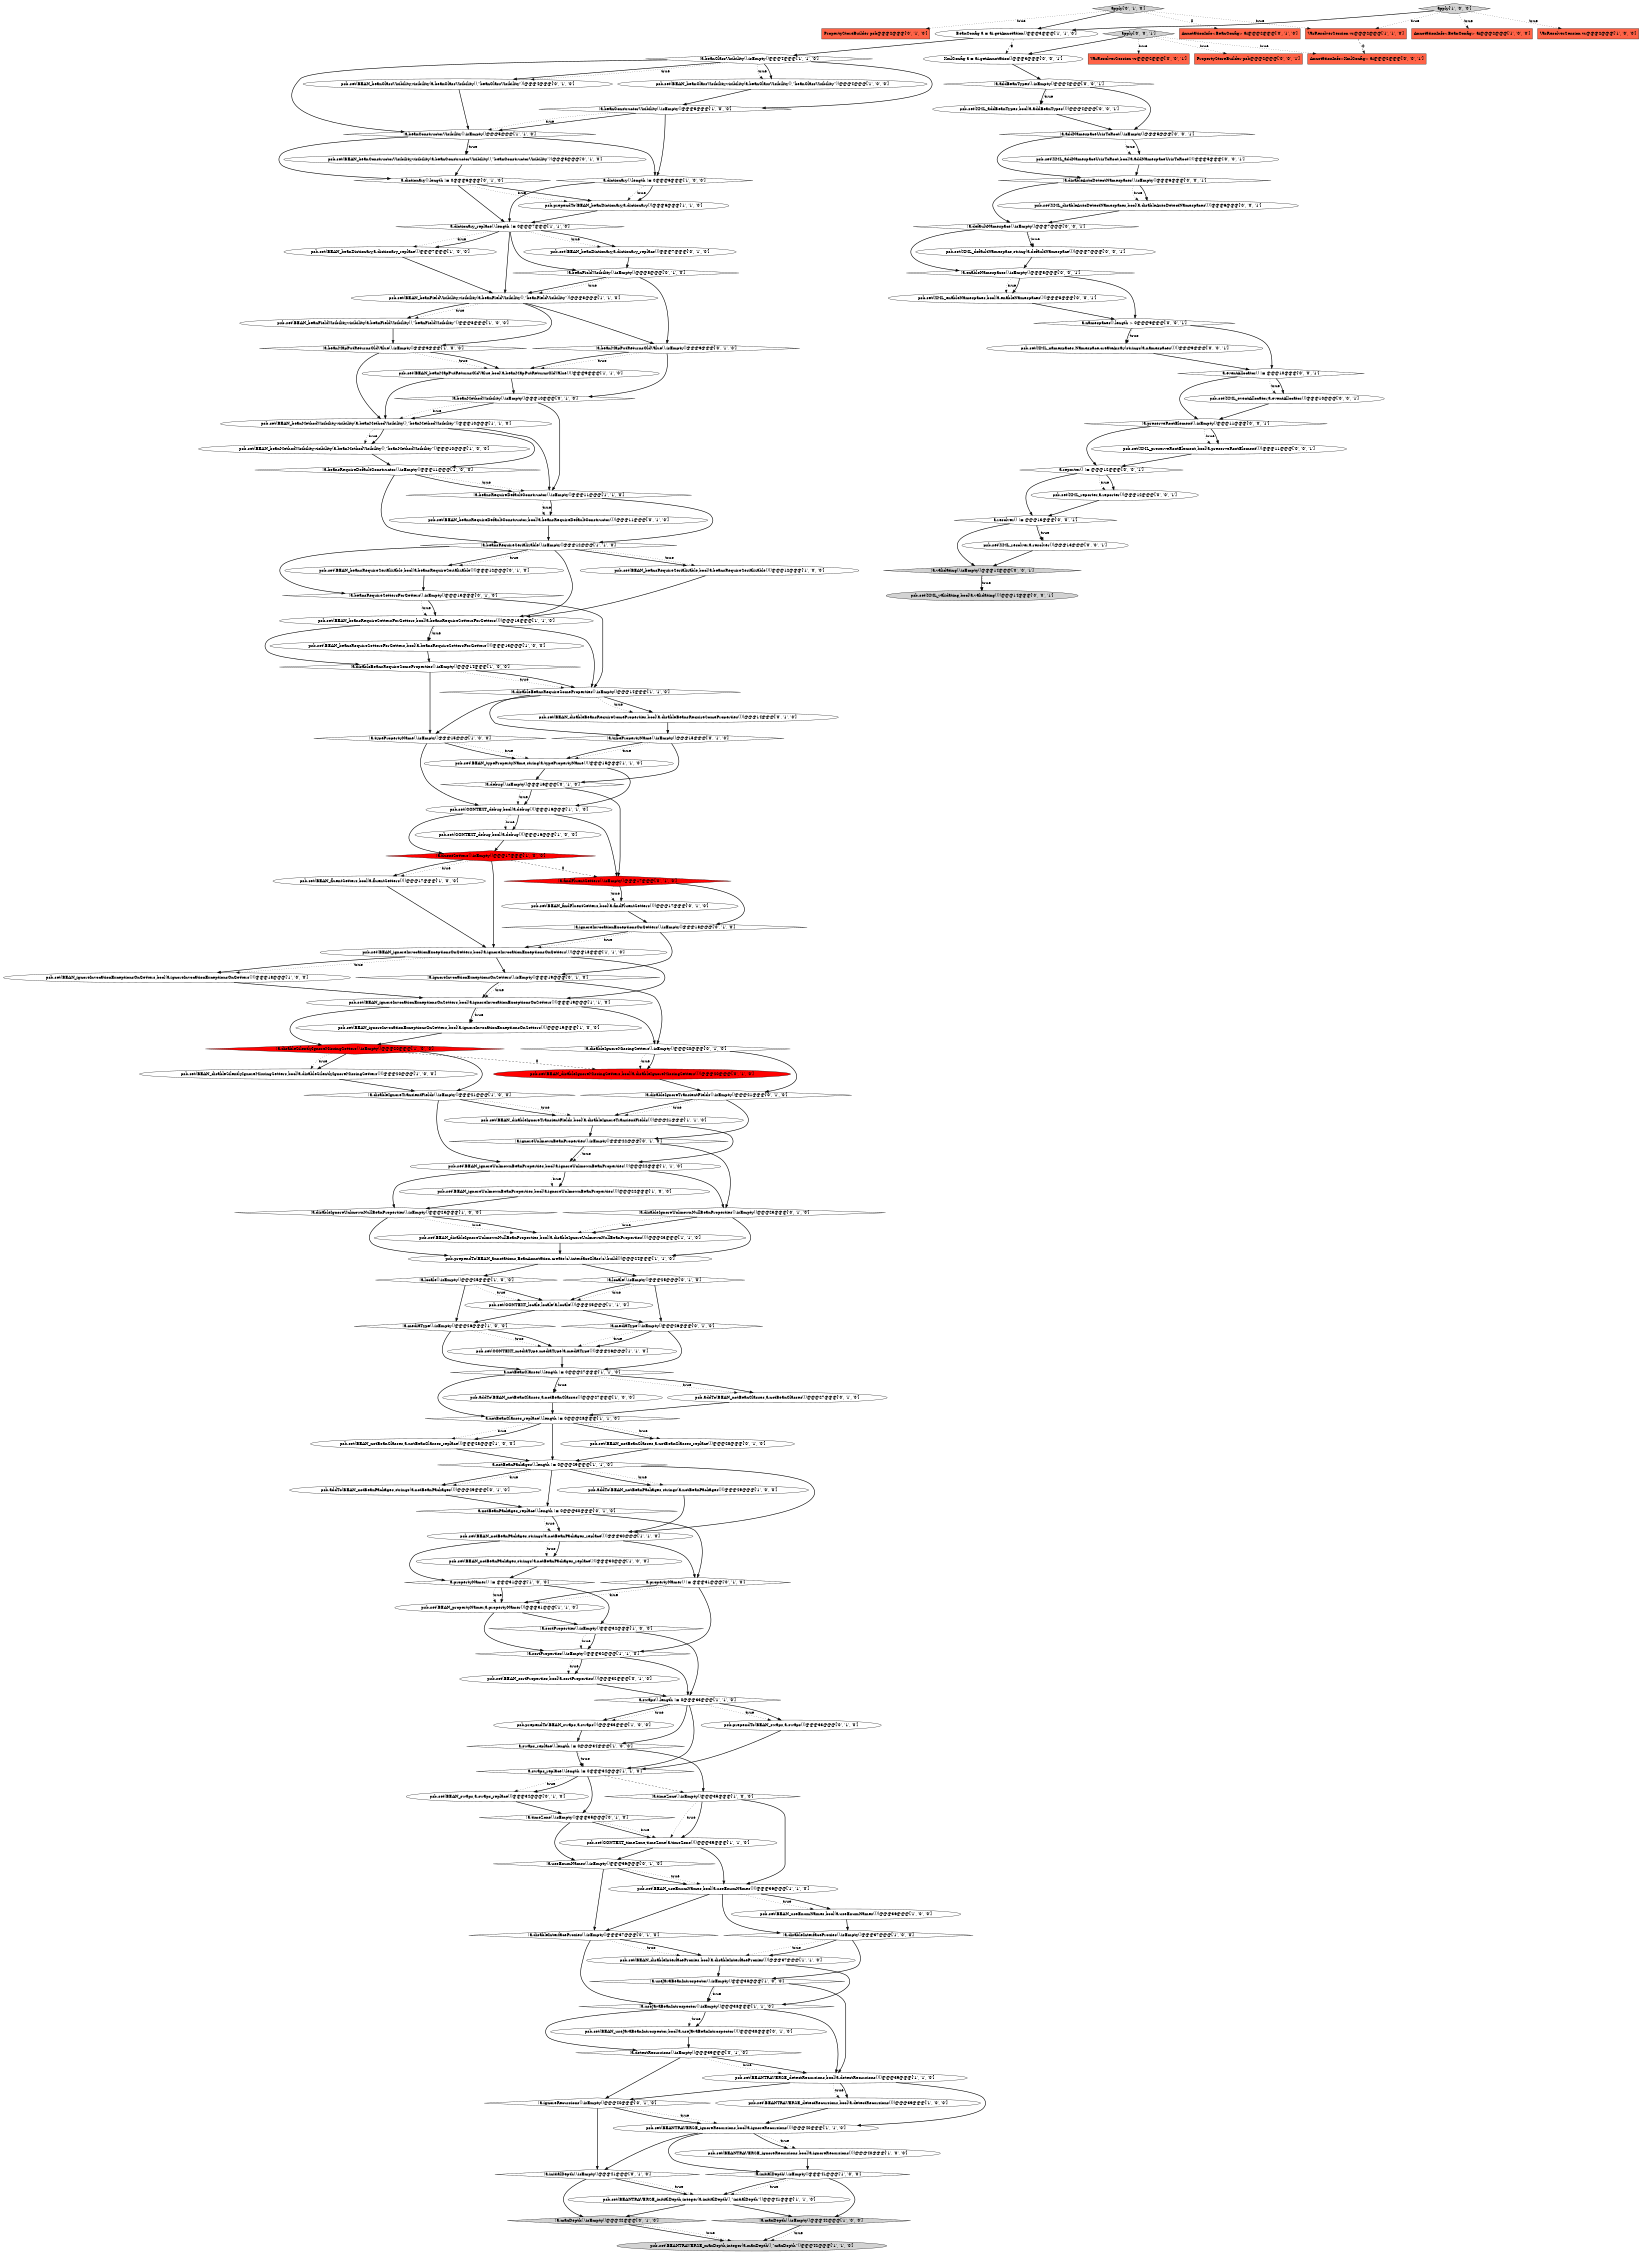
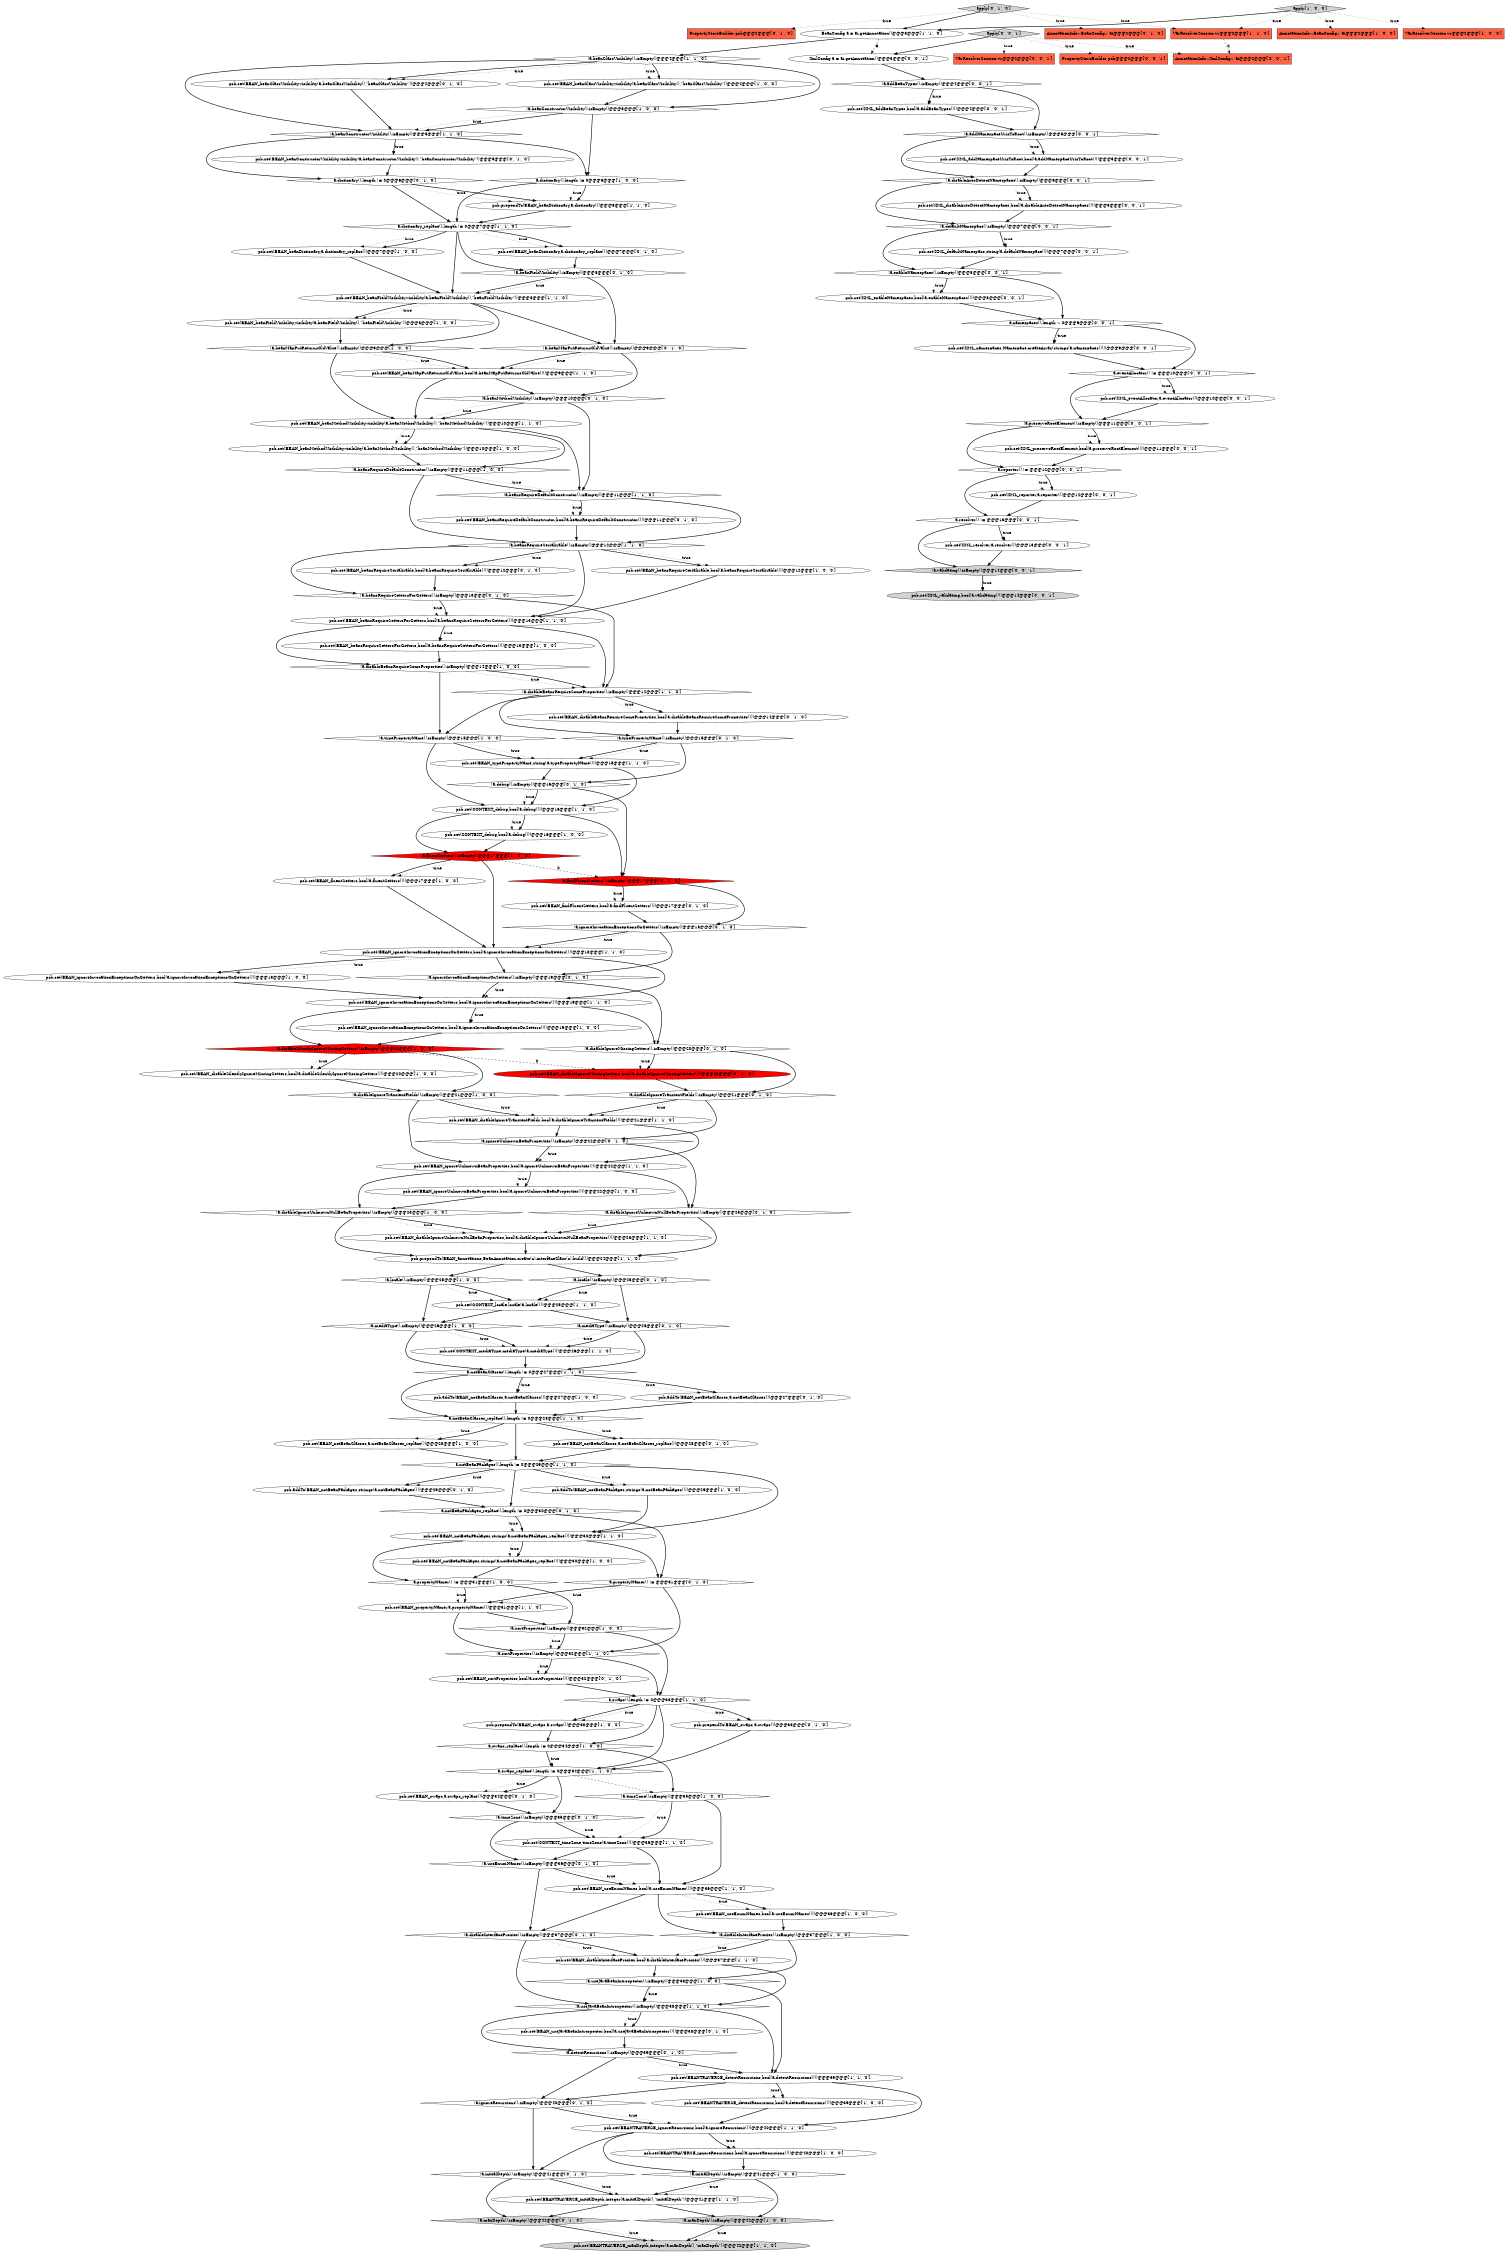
edge "apply['0', '1', '0']" -> "AnnotationInfo<BeanConfig> ai@@@2@@@['0', '1', '0']": label "0" -> "true"
